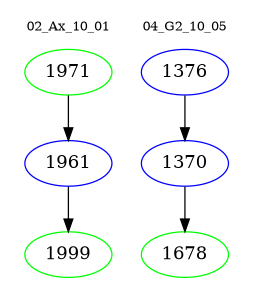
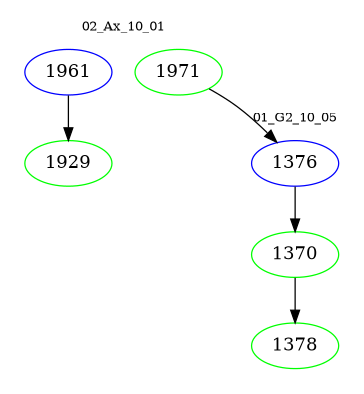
cluster "04_G2_10_05": label "04_G2_10_05" -> "01_G2_10_05"
edge "1971" -> "1961": now "1971" -> "1376"
node "1370": color blue -> green
node "1999": label "1999" -> "1929"
node "1678": label "1678" -> "1378"
